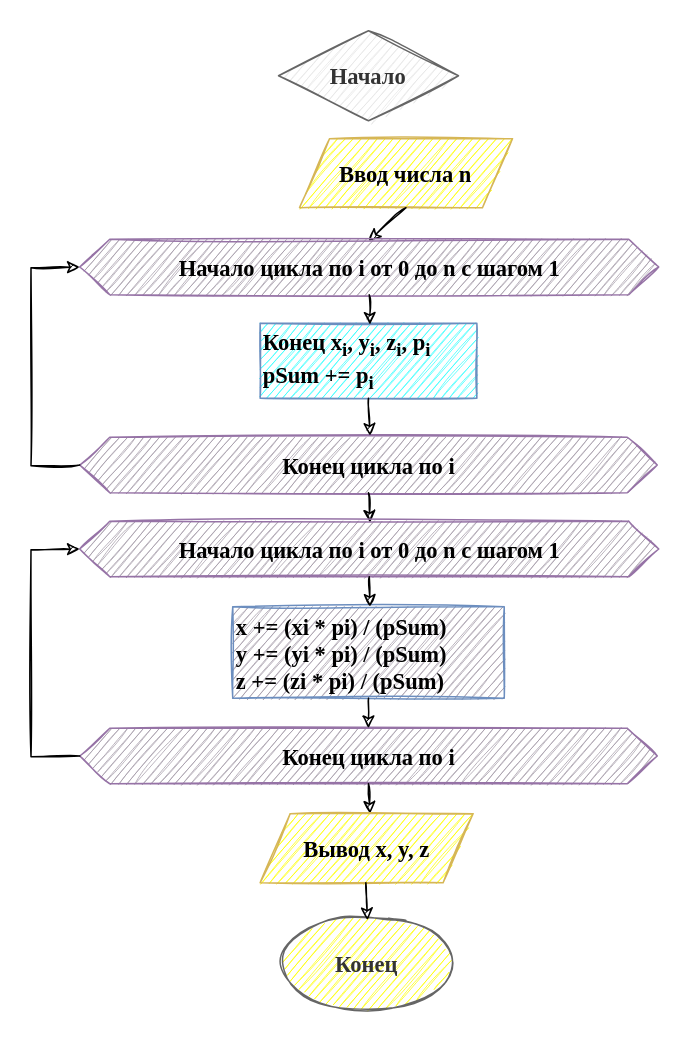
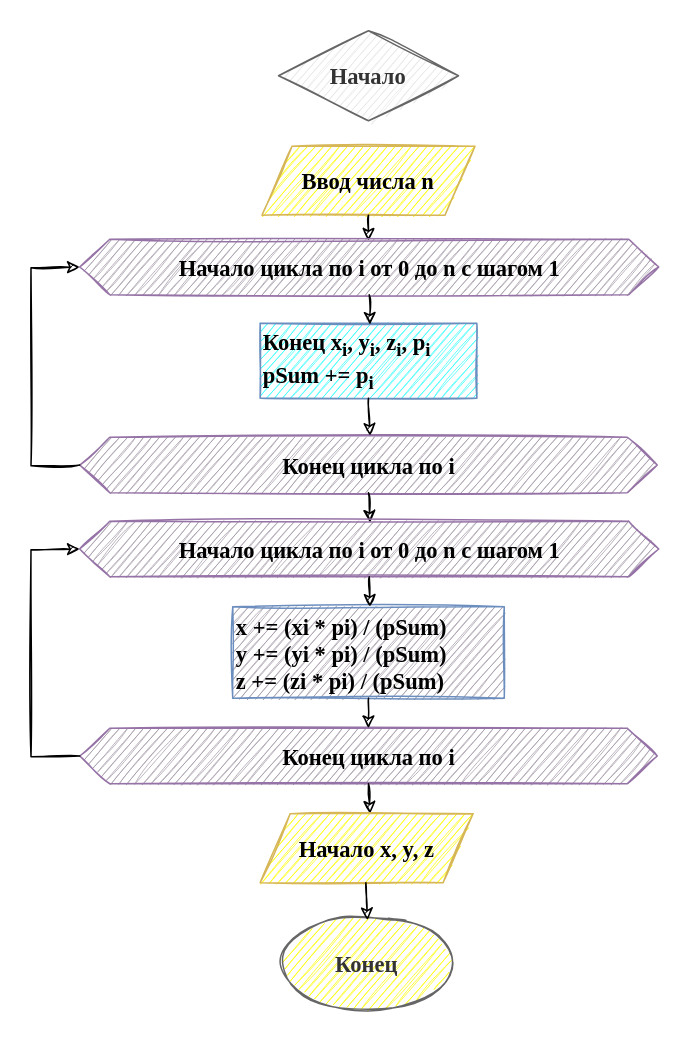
node "Ввод числа n": moved (406, 173) -> (368, 181)
node "Вывод x, y, z": label "Вывод x, y, z" -> "Начало x, y, z"
